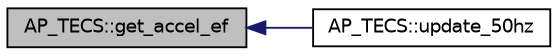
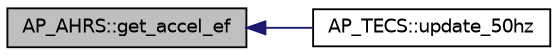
node "AP_TECS::get_accel_ef": label "AP_TECS::get_accel_ef" -> "AP_AHRS::get_accel_ef"
